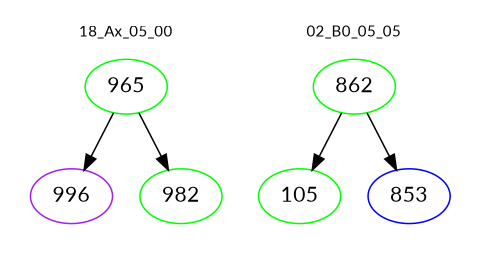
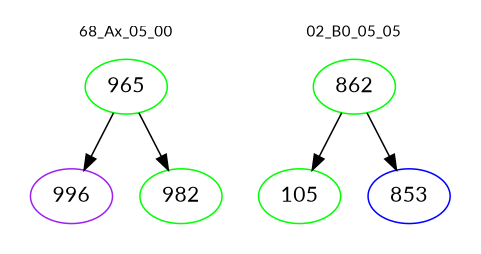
cluster "18_Ax_05_00": label "18_Ax_05_00" -> "68_Ax_05_00"
